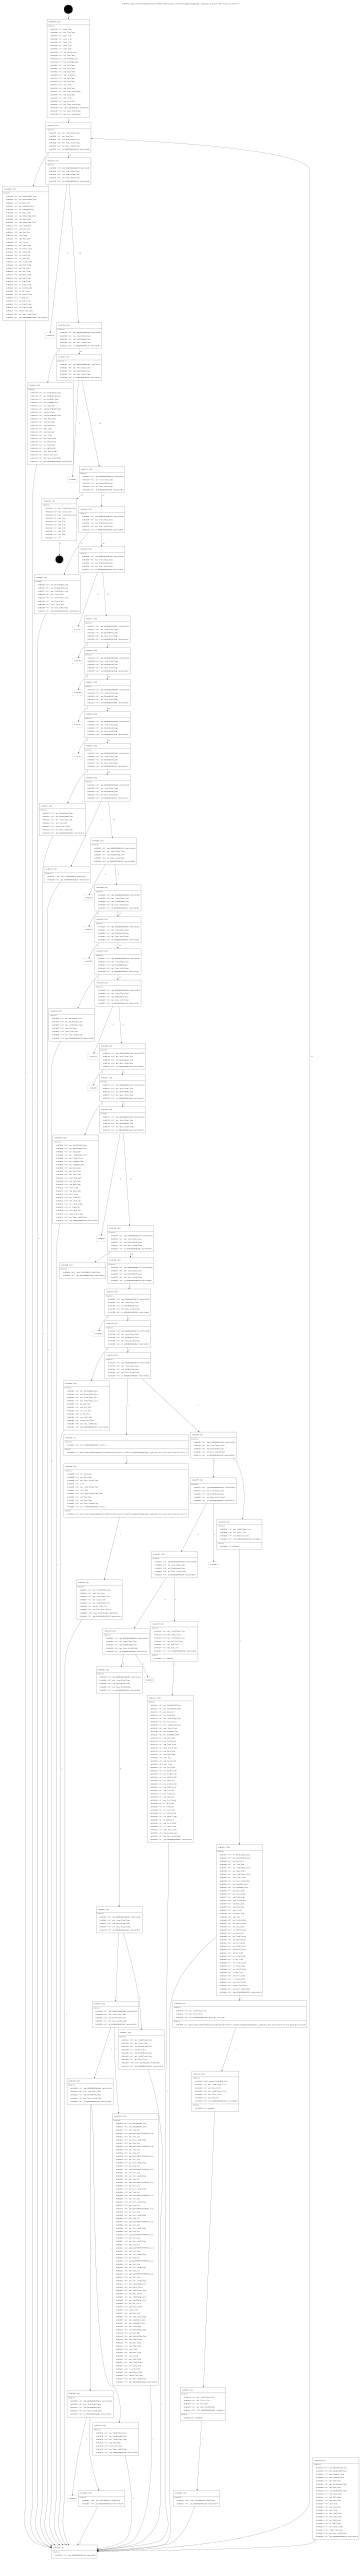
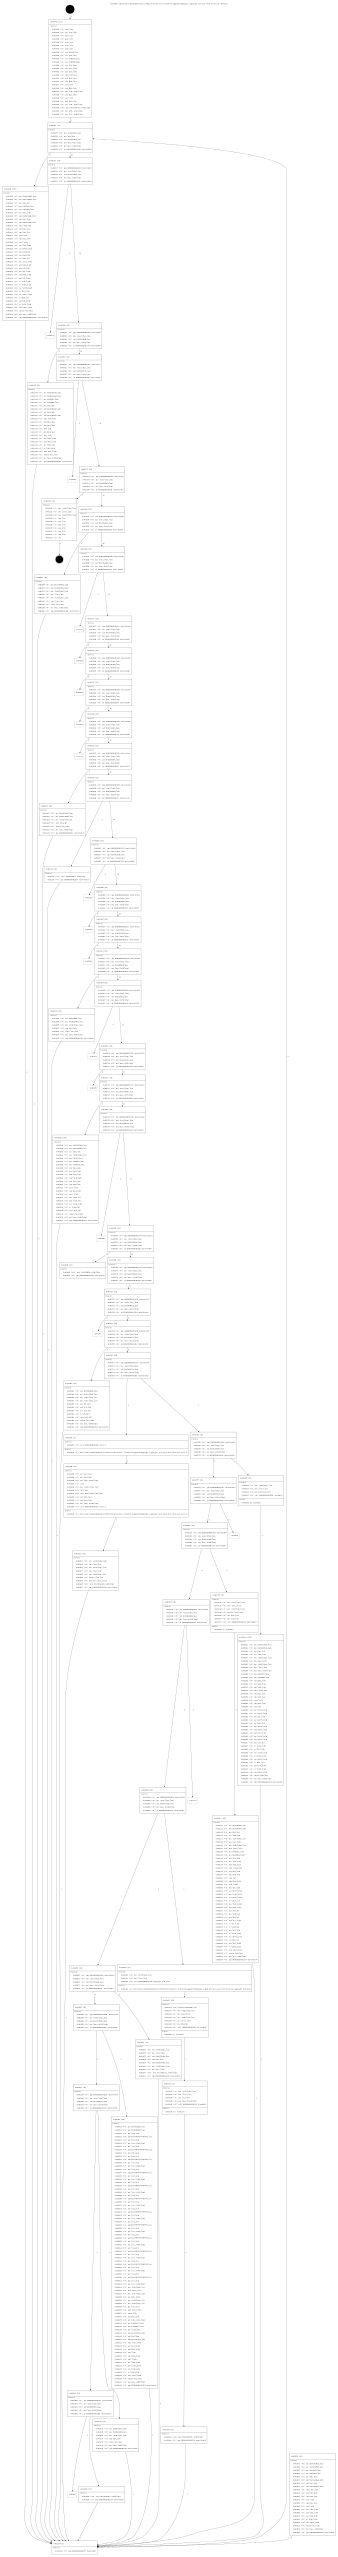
edge "0x401b3c [159]" -> "0x401e16 [12]": now "0x40184b [28]" -> "0x401e16 [12]"
